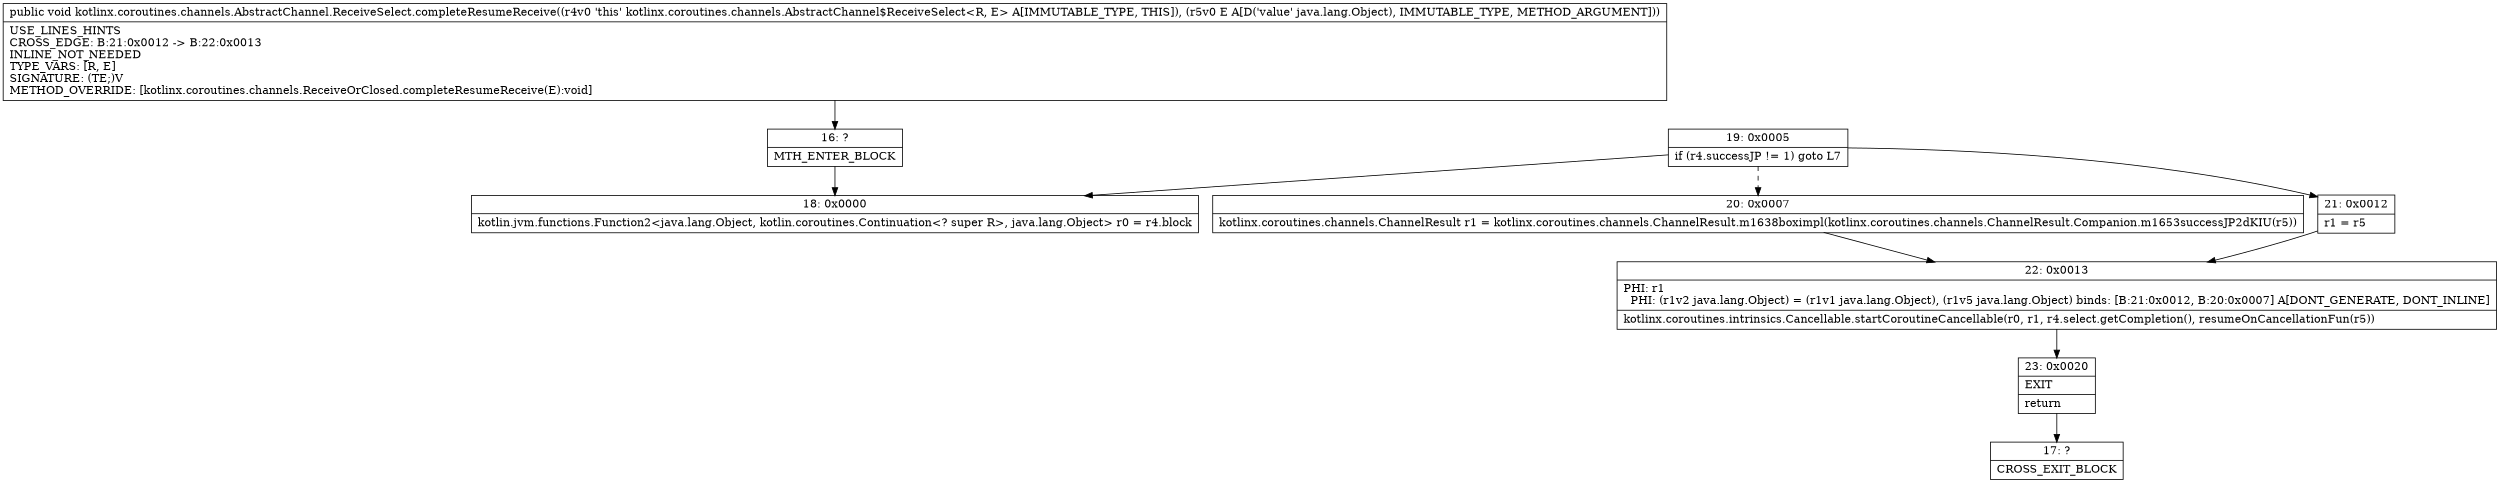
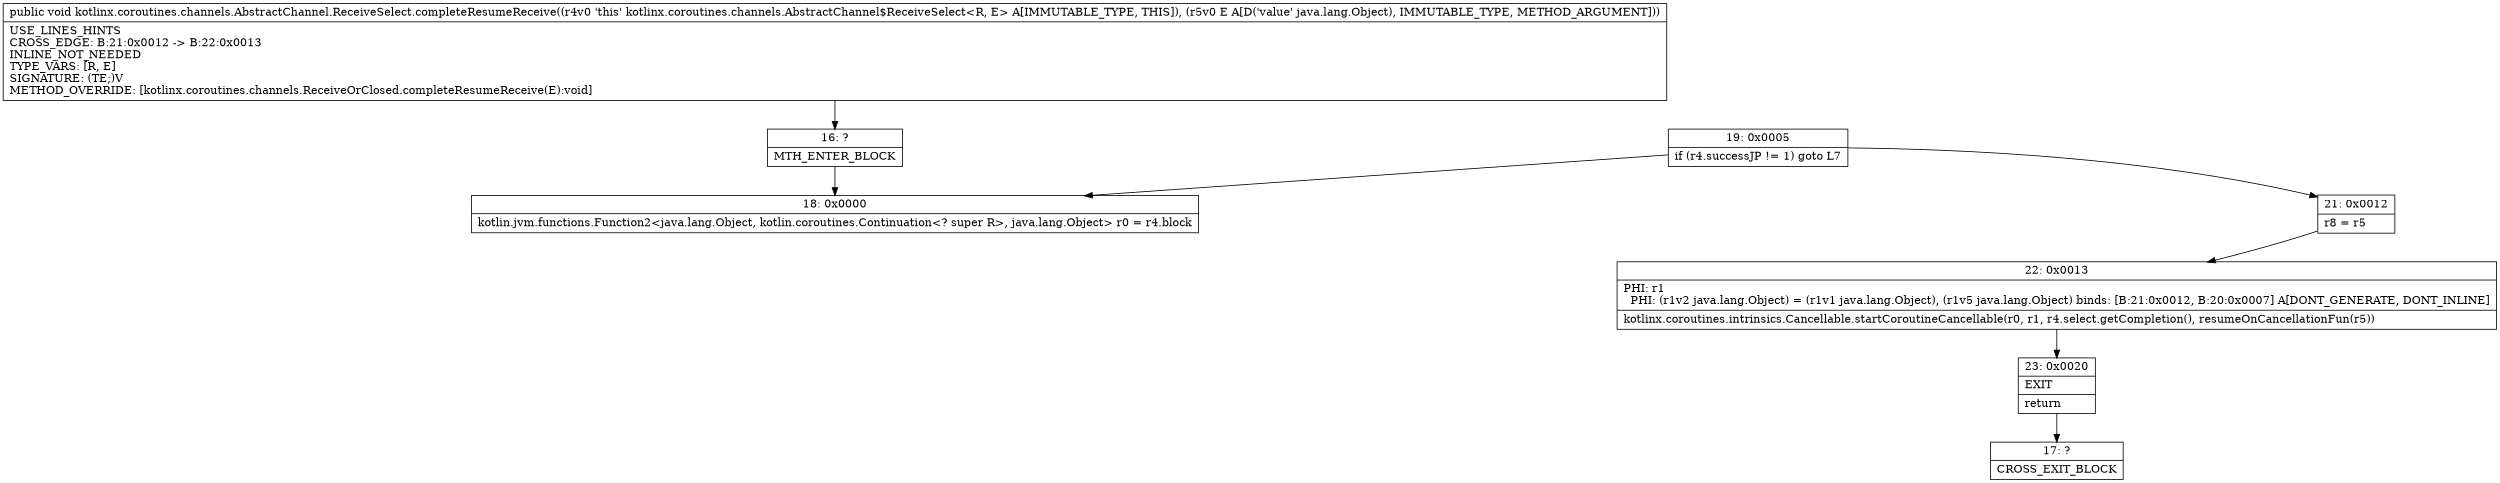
node "20: 0x0007": removed
node "21: 0x0012": text "r1 = r5" -> "r8 = r5"
